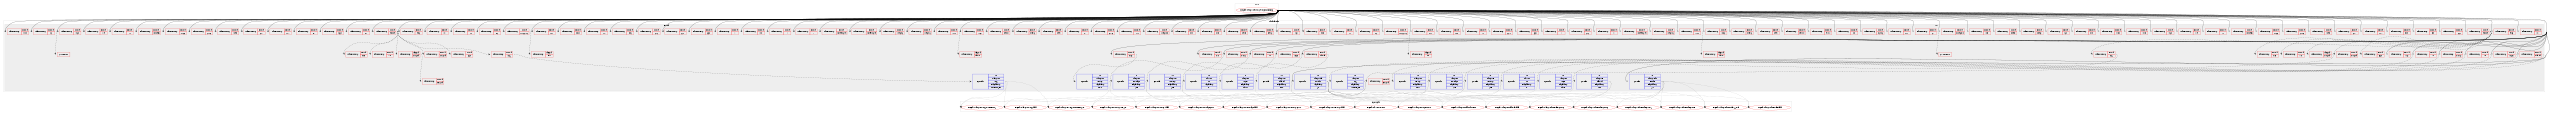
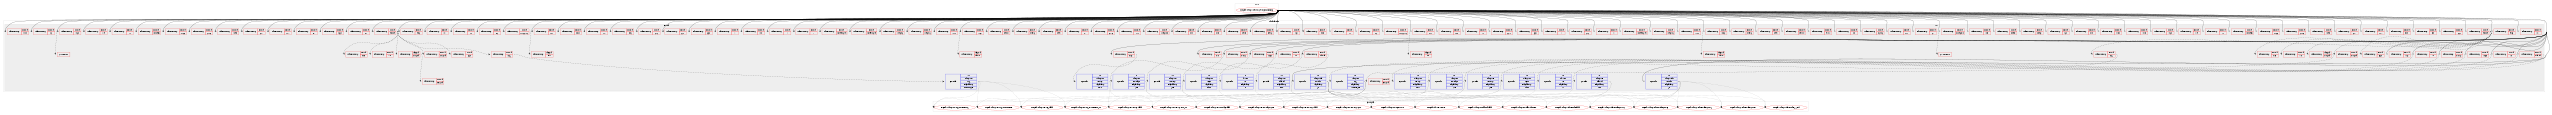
node "portage://media-libs/x264-0.0.20220222": added
